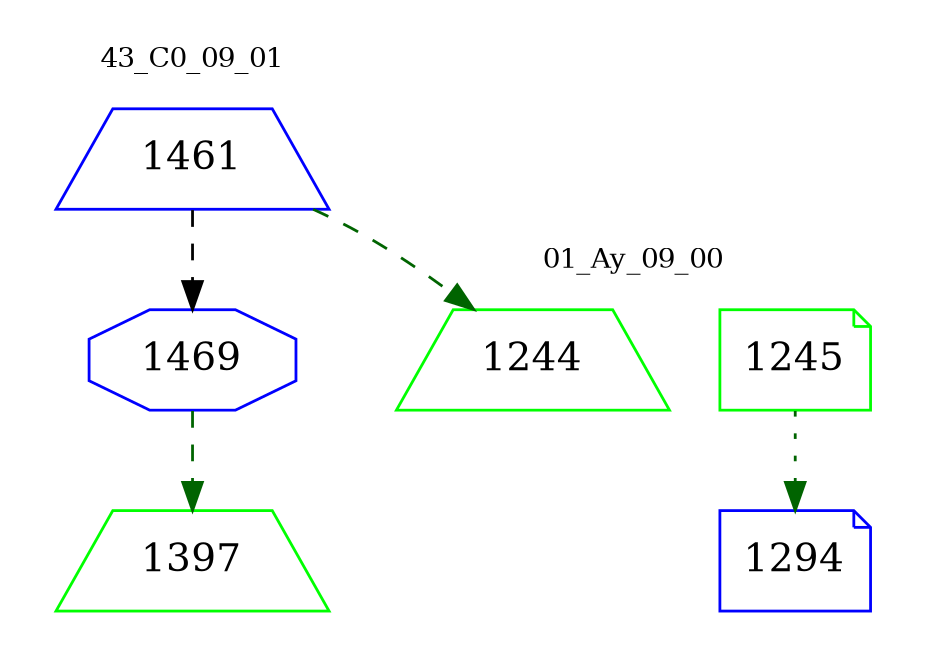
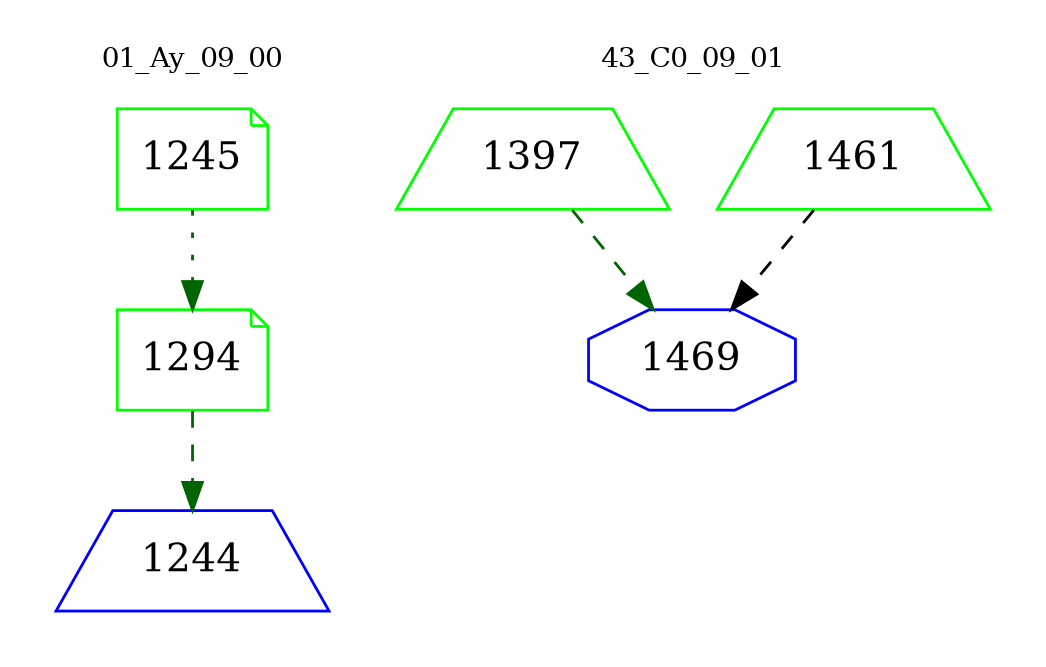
node "1461": color blue -> green
edge "1461" -> "1244": now "1294" -> "1244"
node "1244": color green -> blue
edge "1469" -> "1397": reversed
node "1294": color blue -> green
